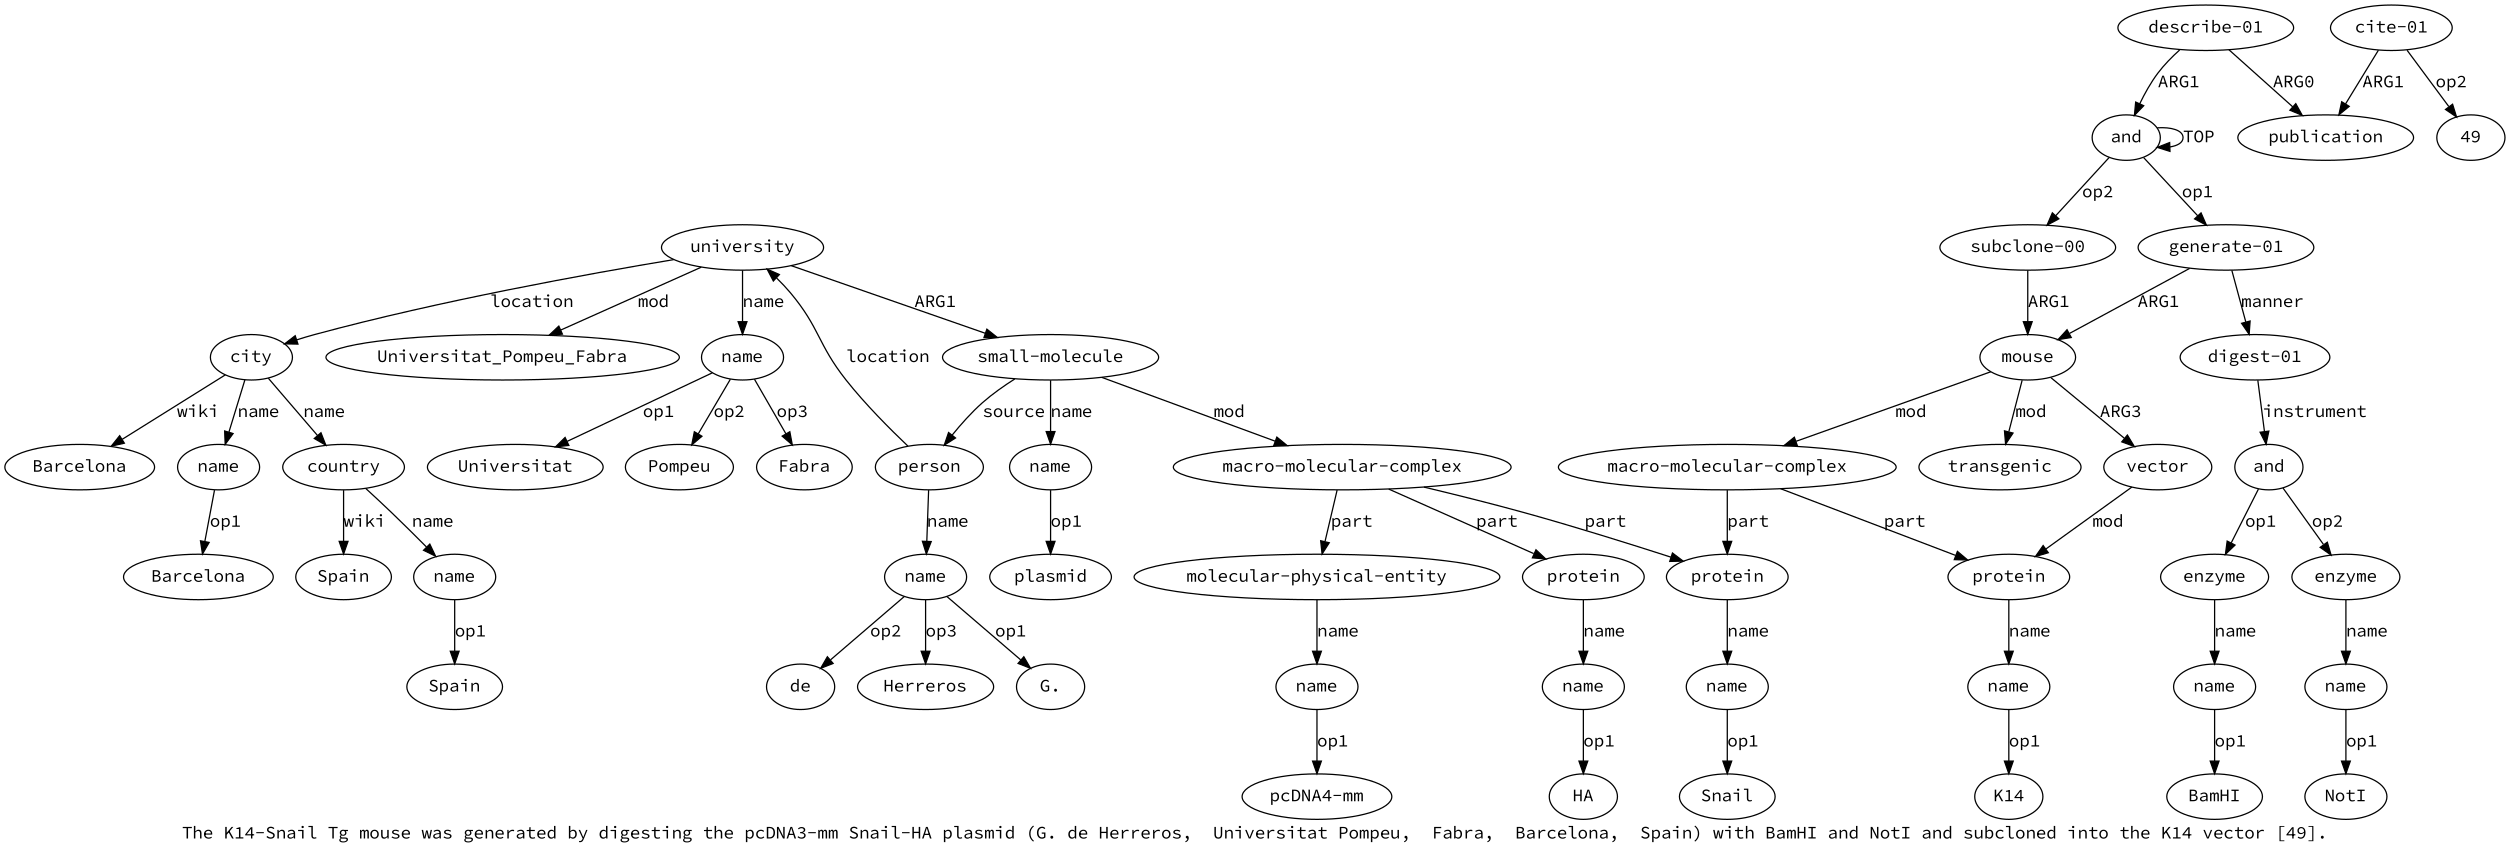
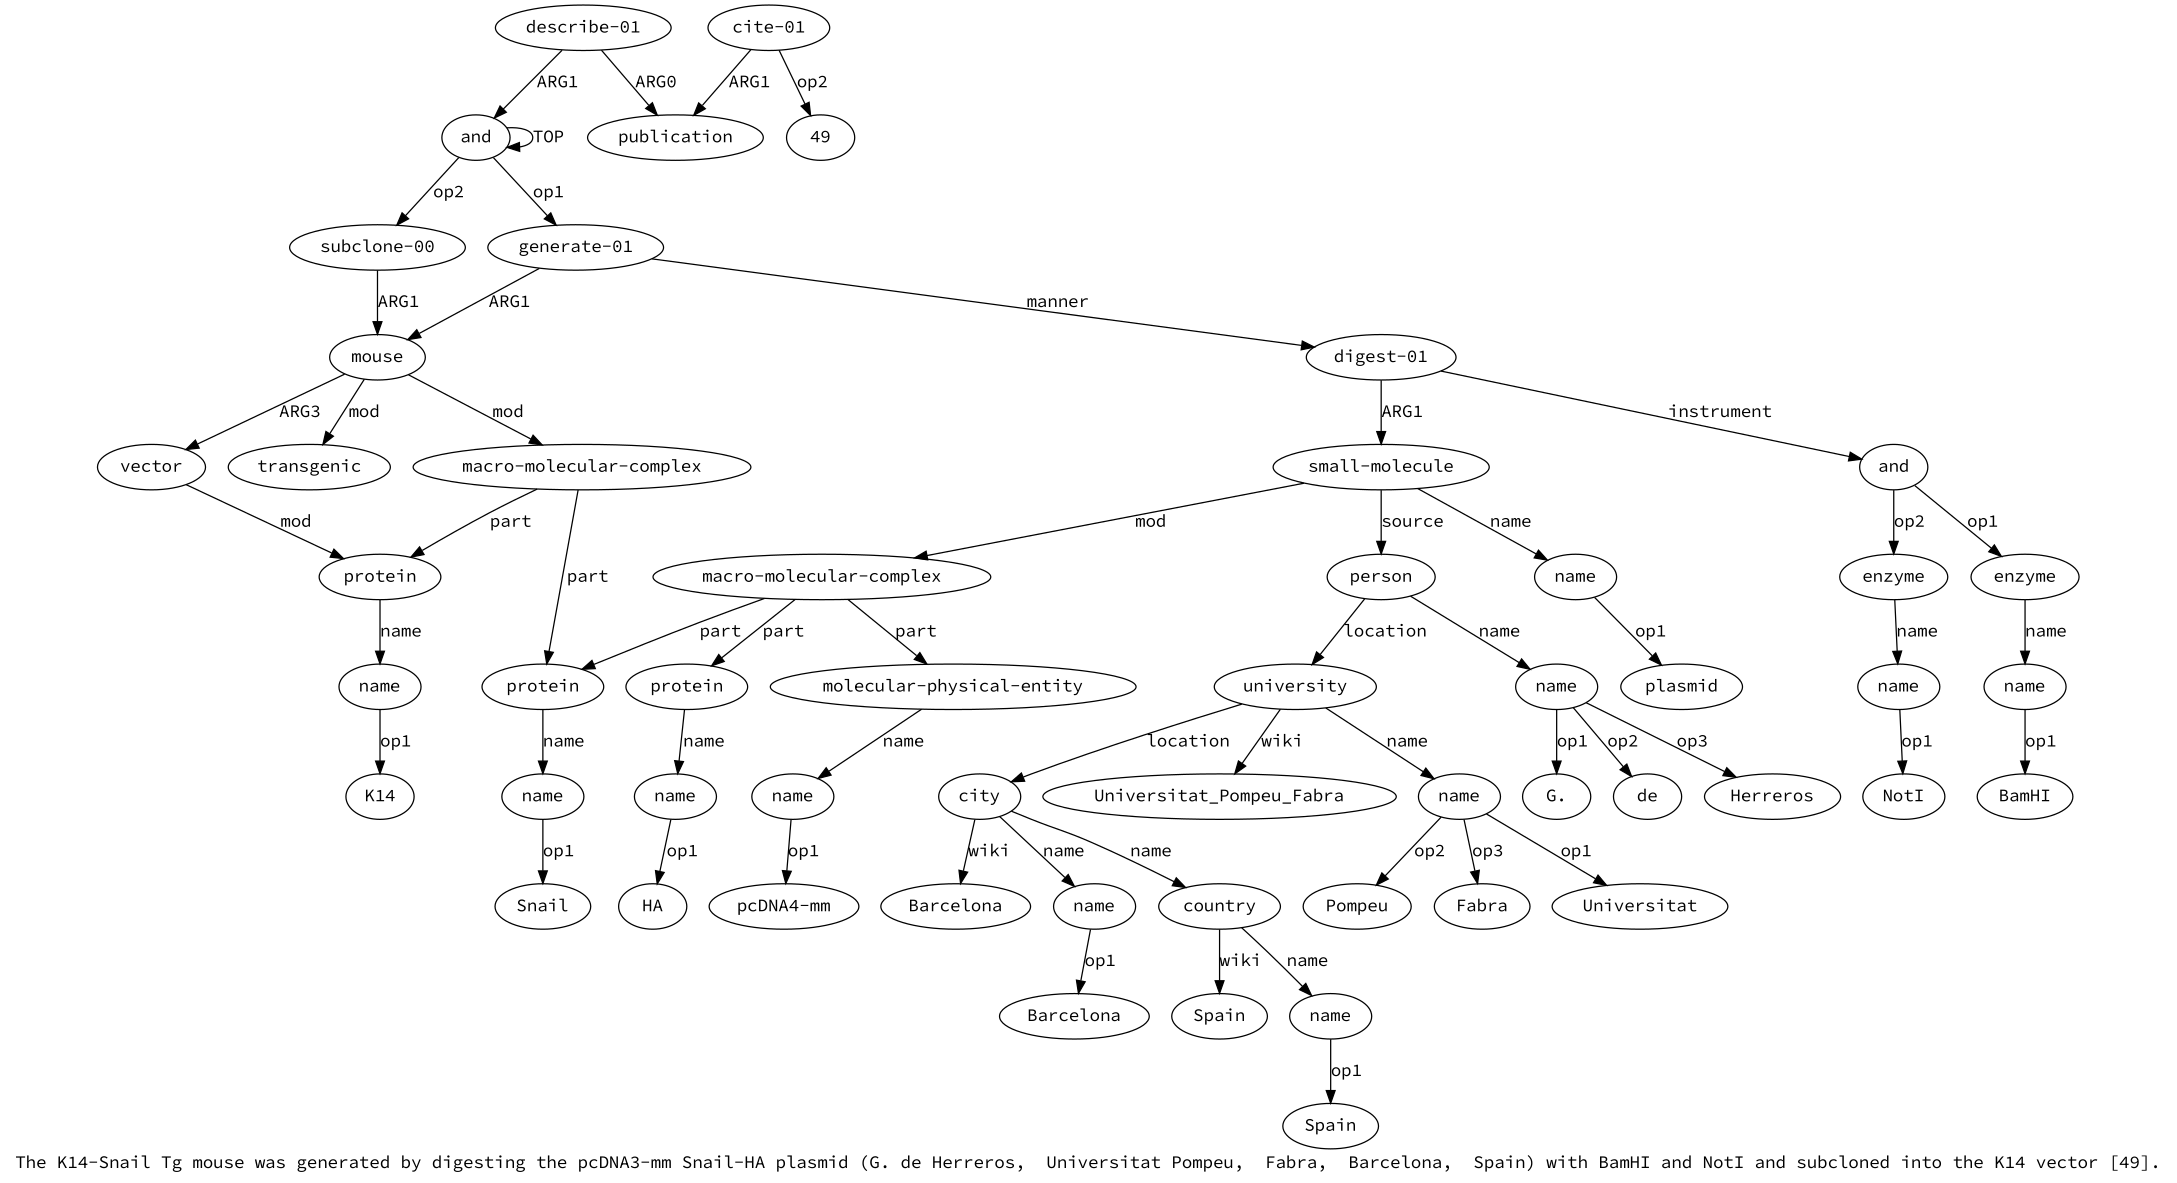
edge "university" -> "small-molecule": now "digest-01" -> "small-molecule"
edge "university" -> "Universitat_Pompeu_Fabra": label "mod" -> "wiki"
